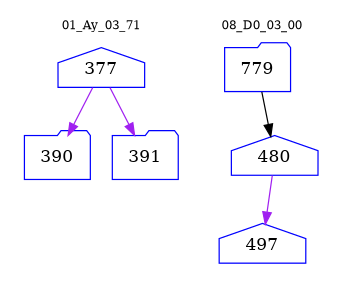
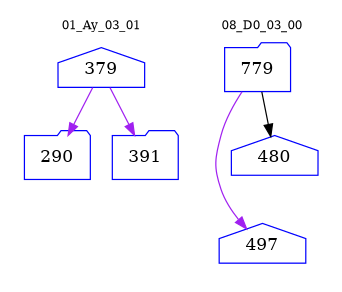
cluster "01_Ay_03_71": label "01_Ay_03_71" -> "01_Ay_03_01"
node "377": label "377" -> "379"
node "390": label "390" -> "290"
edge "480" -> "497": now "779" -> "497"
